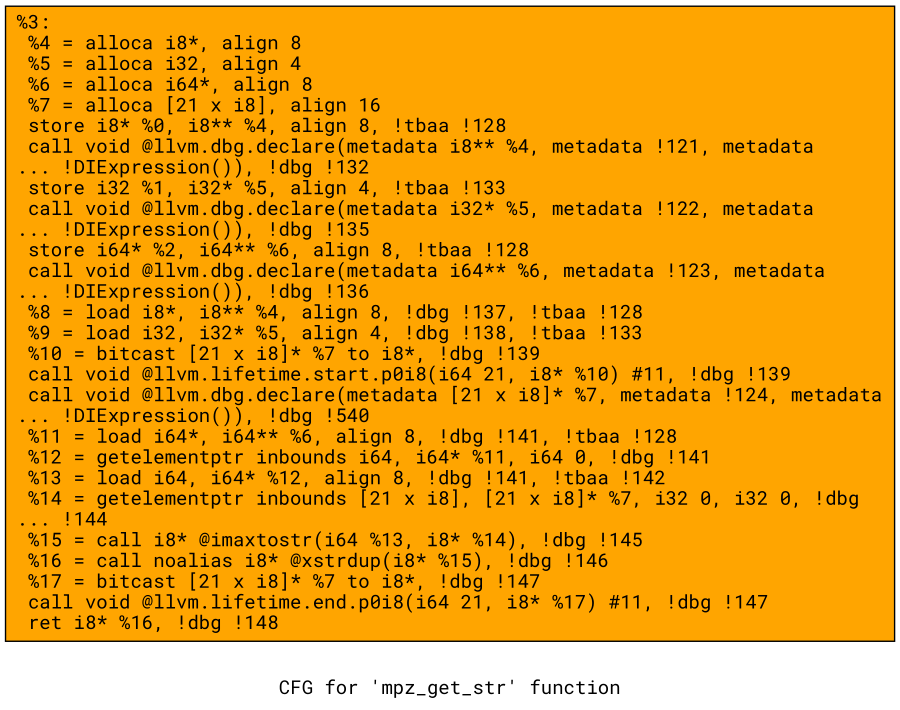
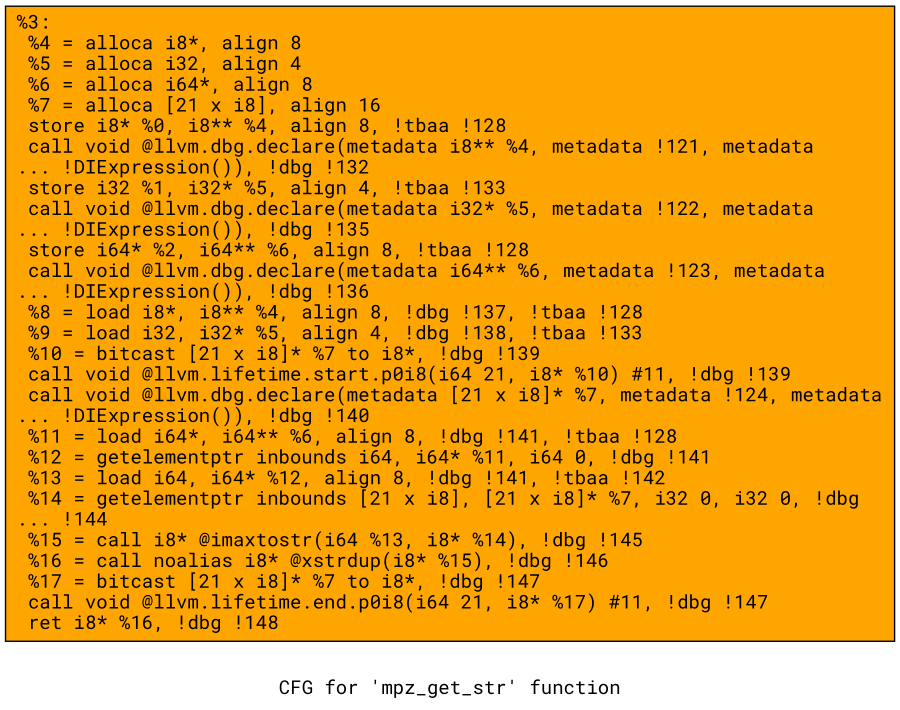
node "%3:": text "... !DIExpression()), !dbg !540" -> "... !DIExpression()), !dbg !140"
